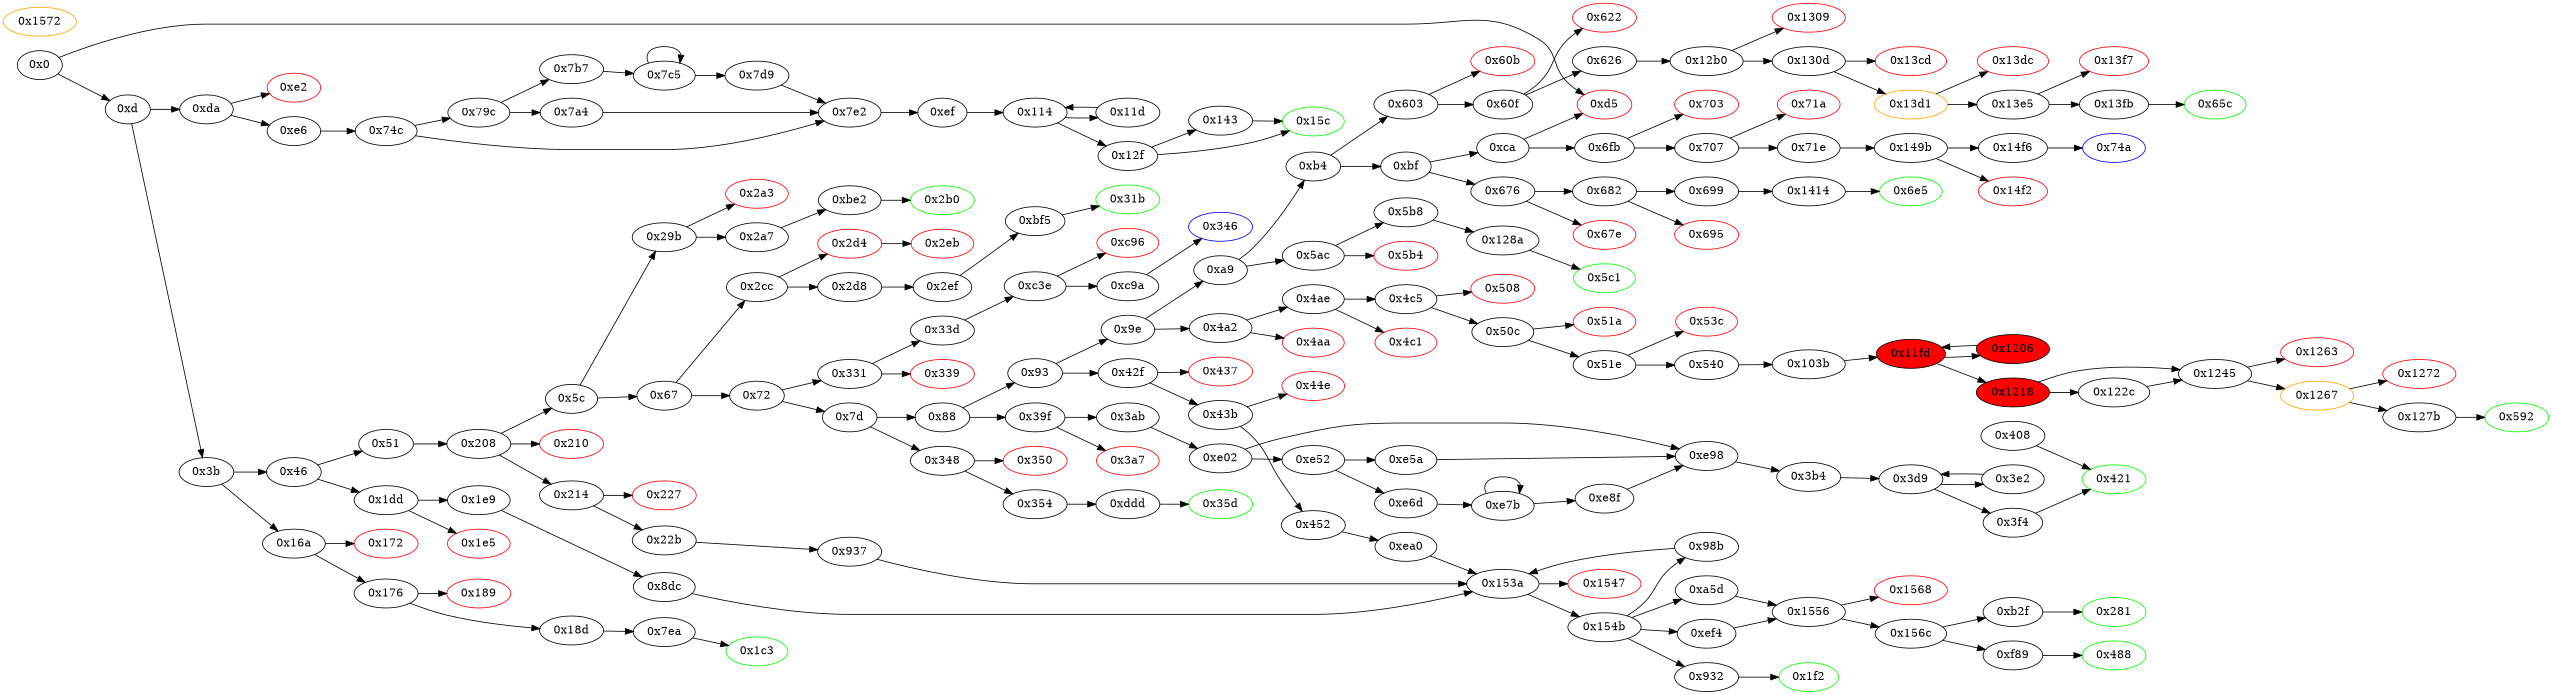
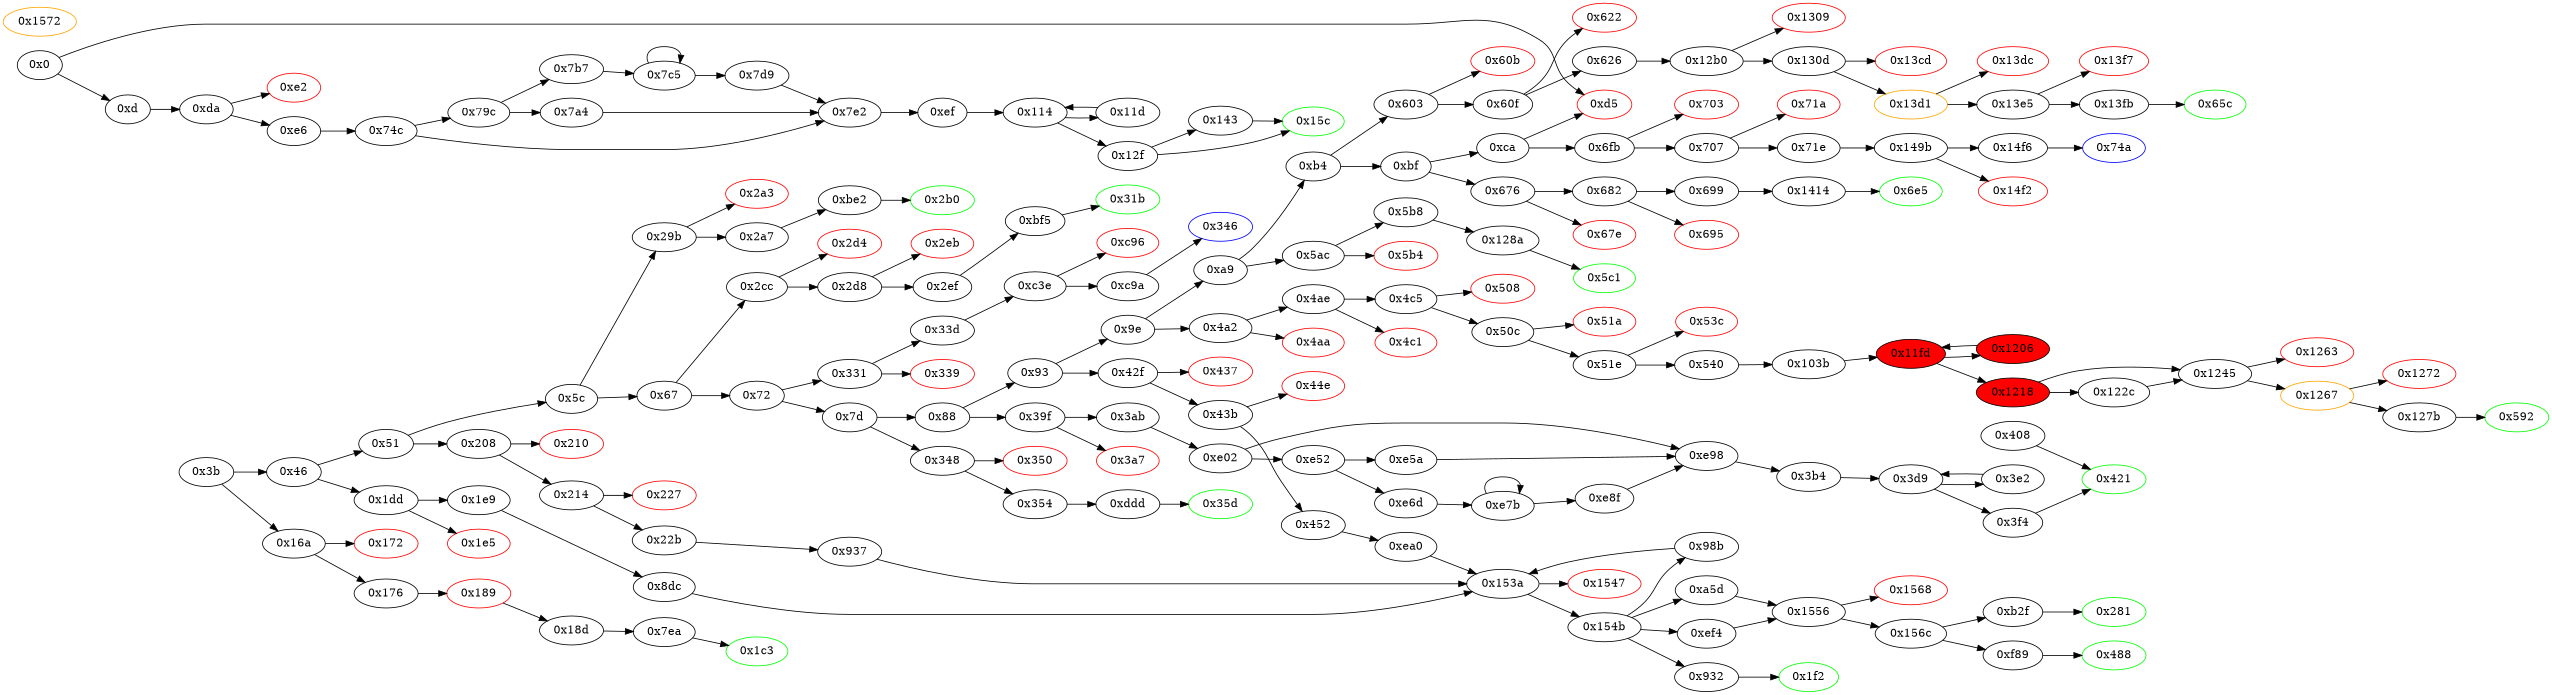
edge "0x2d4" -> "0x2eb": now "0x2d8" -> "0x2eb"
edge "0xd" -> "0x3b": removed
edge "0x208" -> "0x5c": now "0x51" -> "0x5c"
edge "0x176" -> "0x18d": now "0x189" -> "0x18d"
